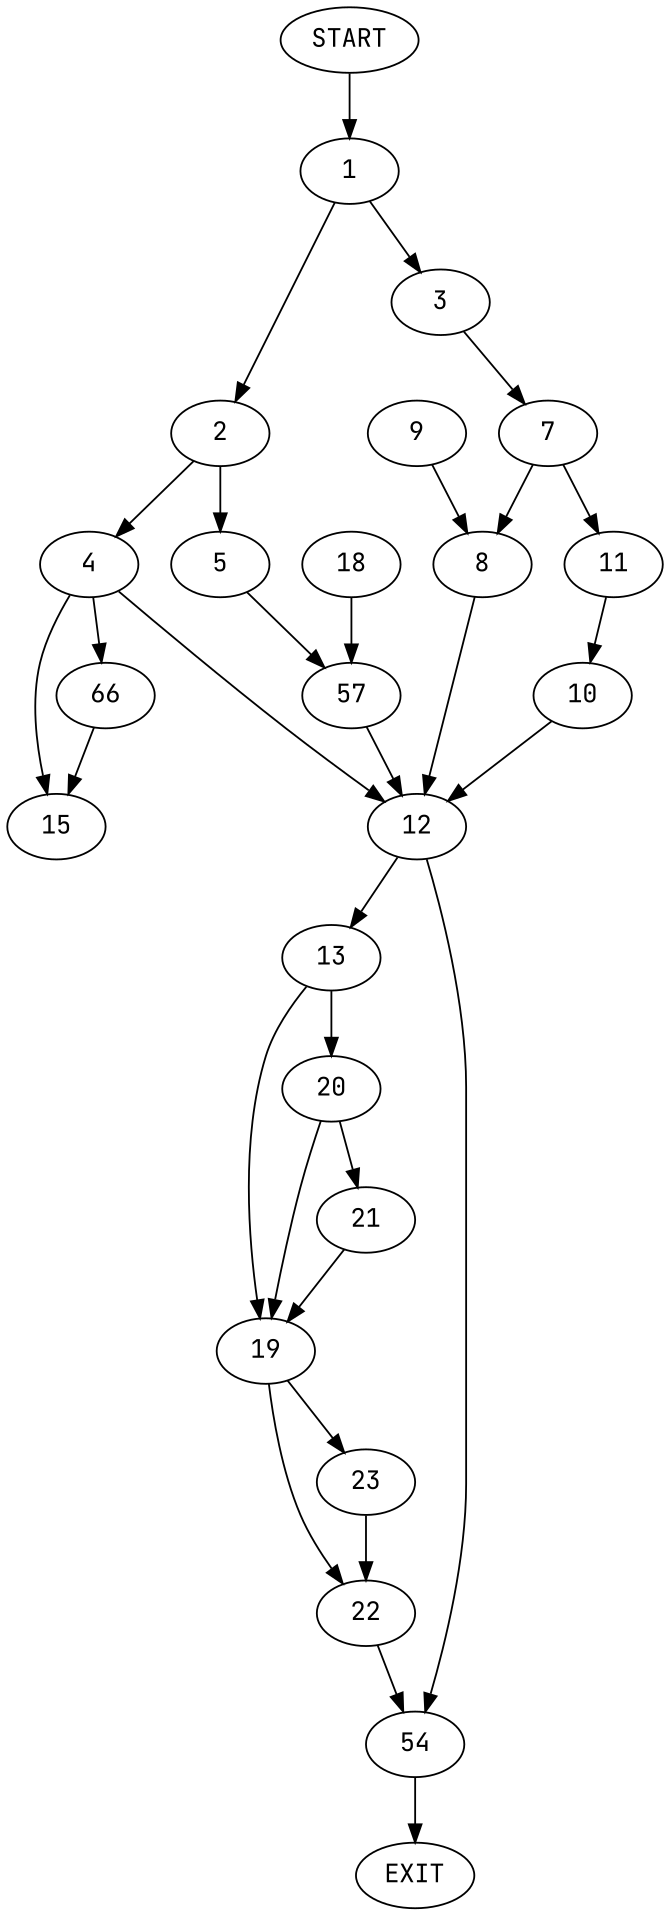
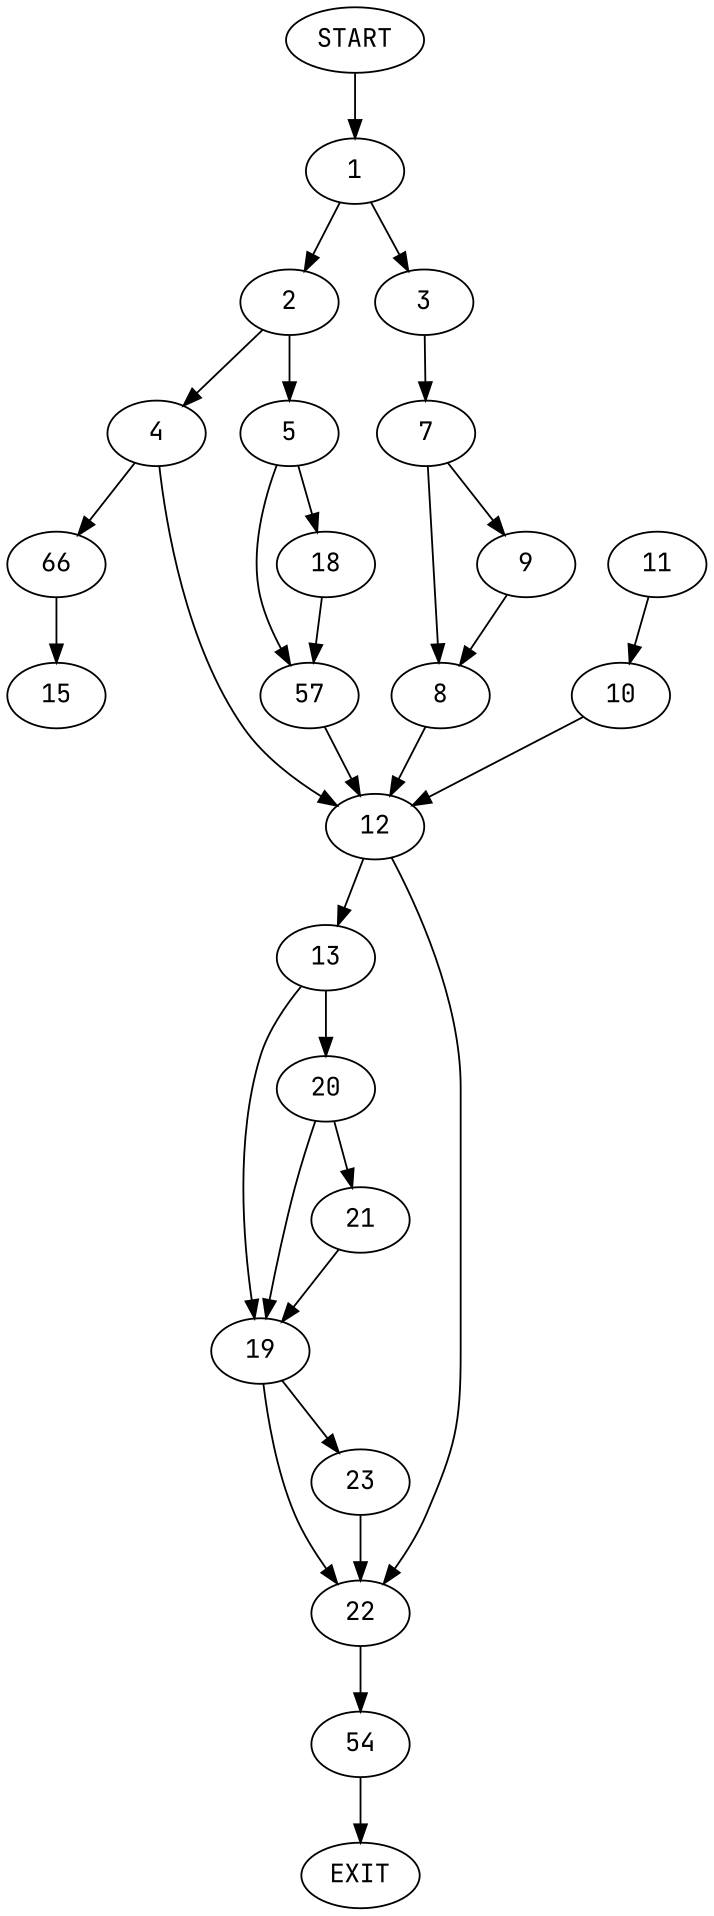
edge "5" -> "18": added
edge "7" -> "11": now "7" -> "9"
edge "4" -> "15": removed
edge "12" -> "54": now "12" -> "22"
